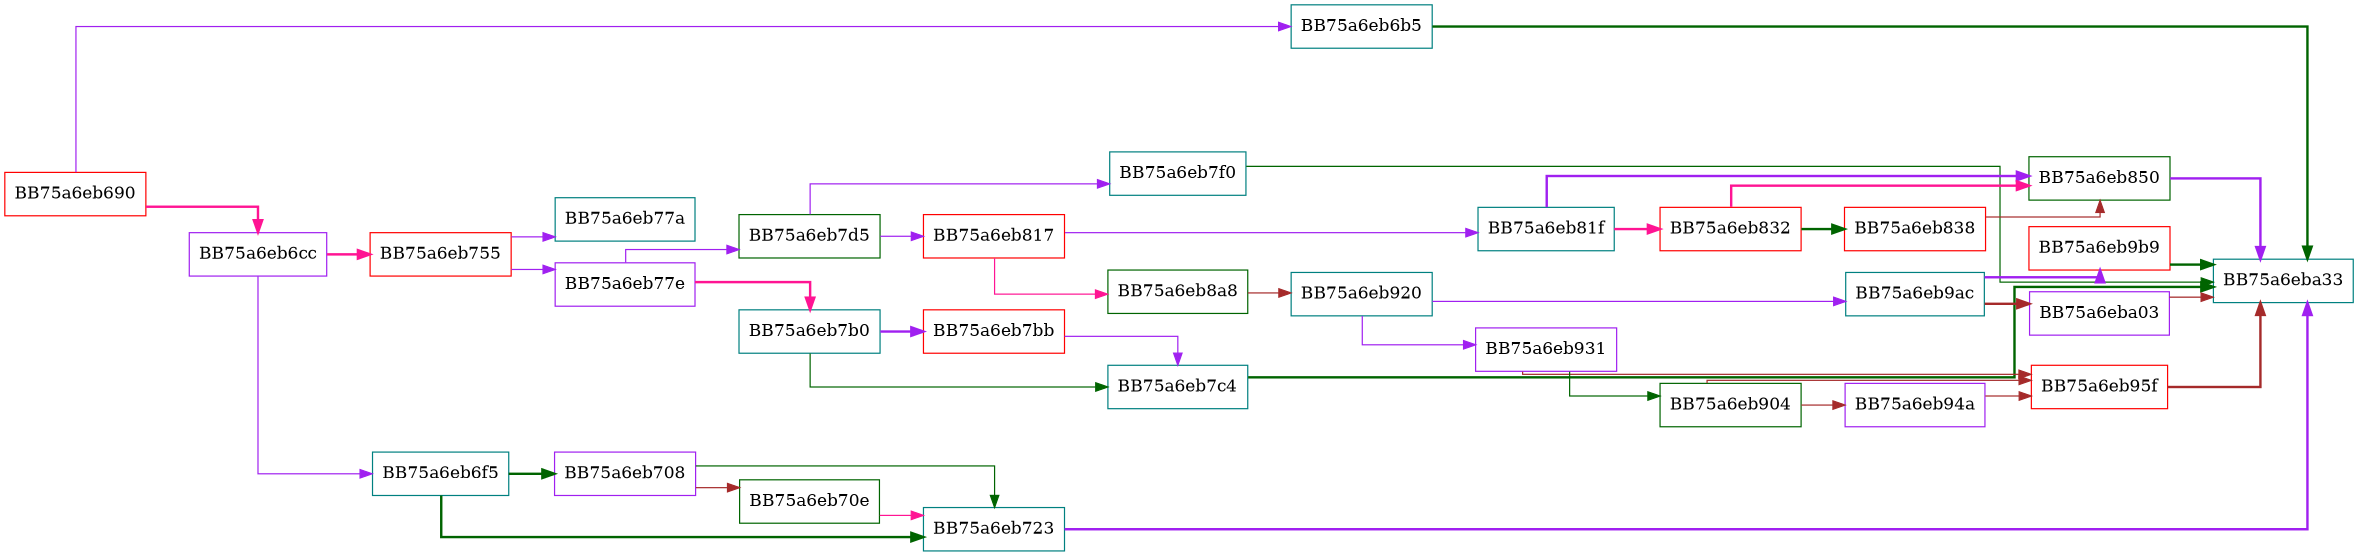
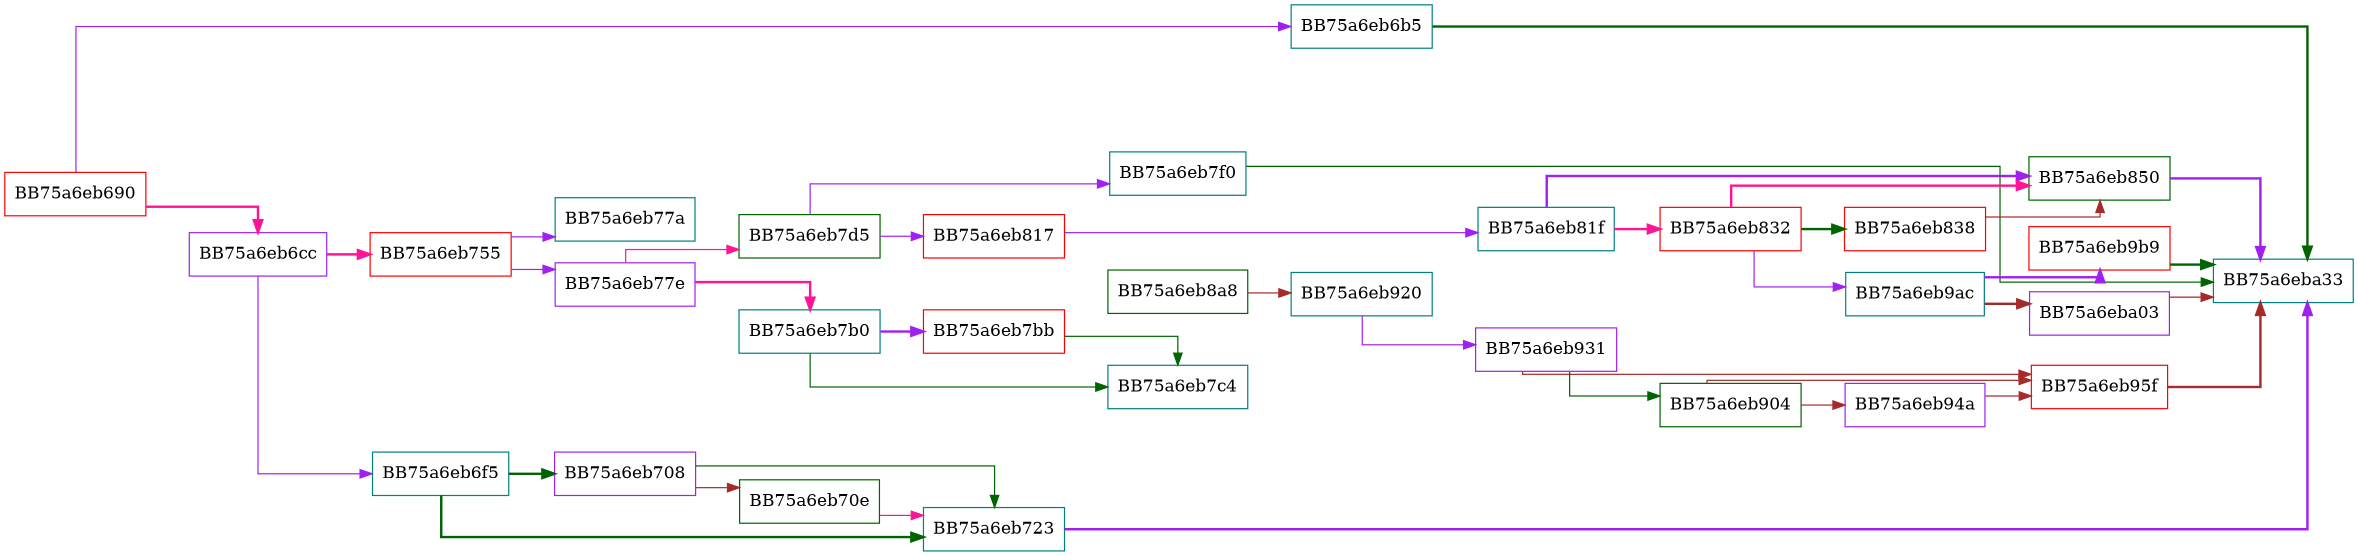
edge "BB75a6eb77e" -> "BB75a6eb7d5": color purple -> deeppink
edge "BB75a6eb817" -> "BB75a6eb8a8": removed
edge "BB75a6eb920" -> "BB75a6eb9ac": now "BB75a6eb832" -> "BB75a6eb9ac"
edge "BB75a6eb7bb" -> "BB75a6eb7c4": color purple -> darkgreen
edge "BB75a6eb7c4" -> "BB75a6eba33": removed
